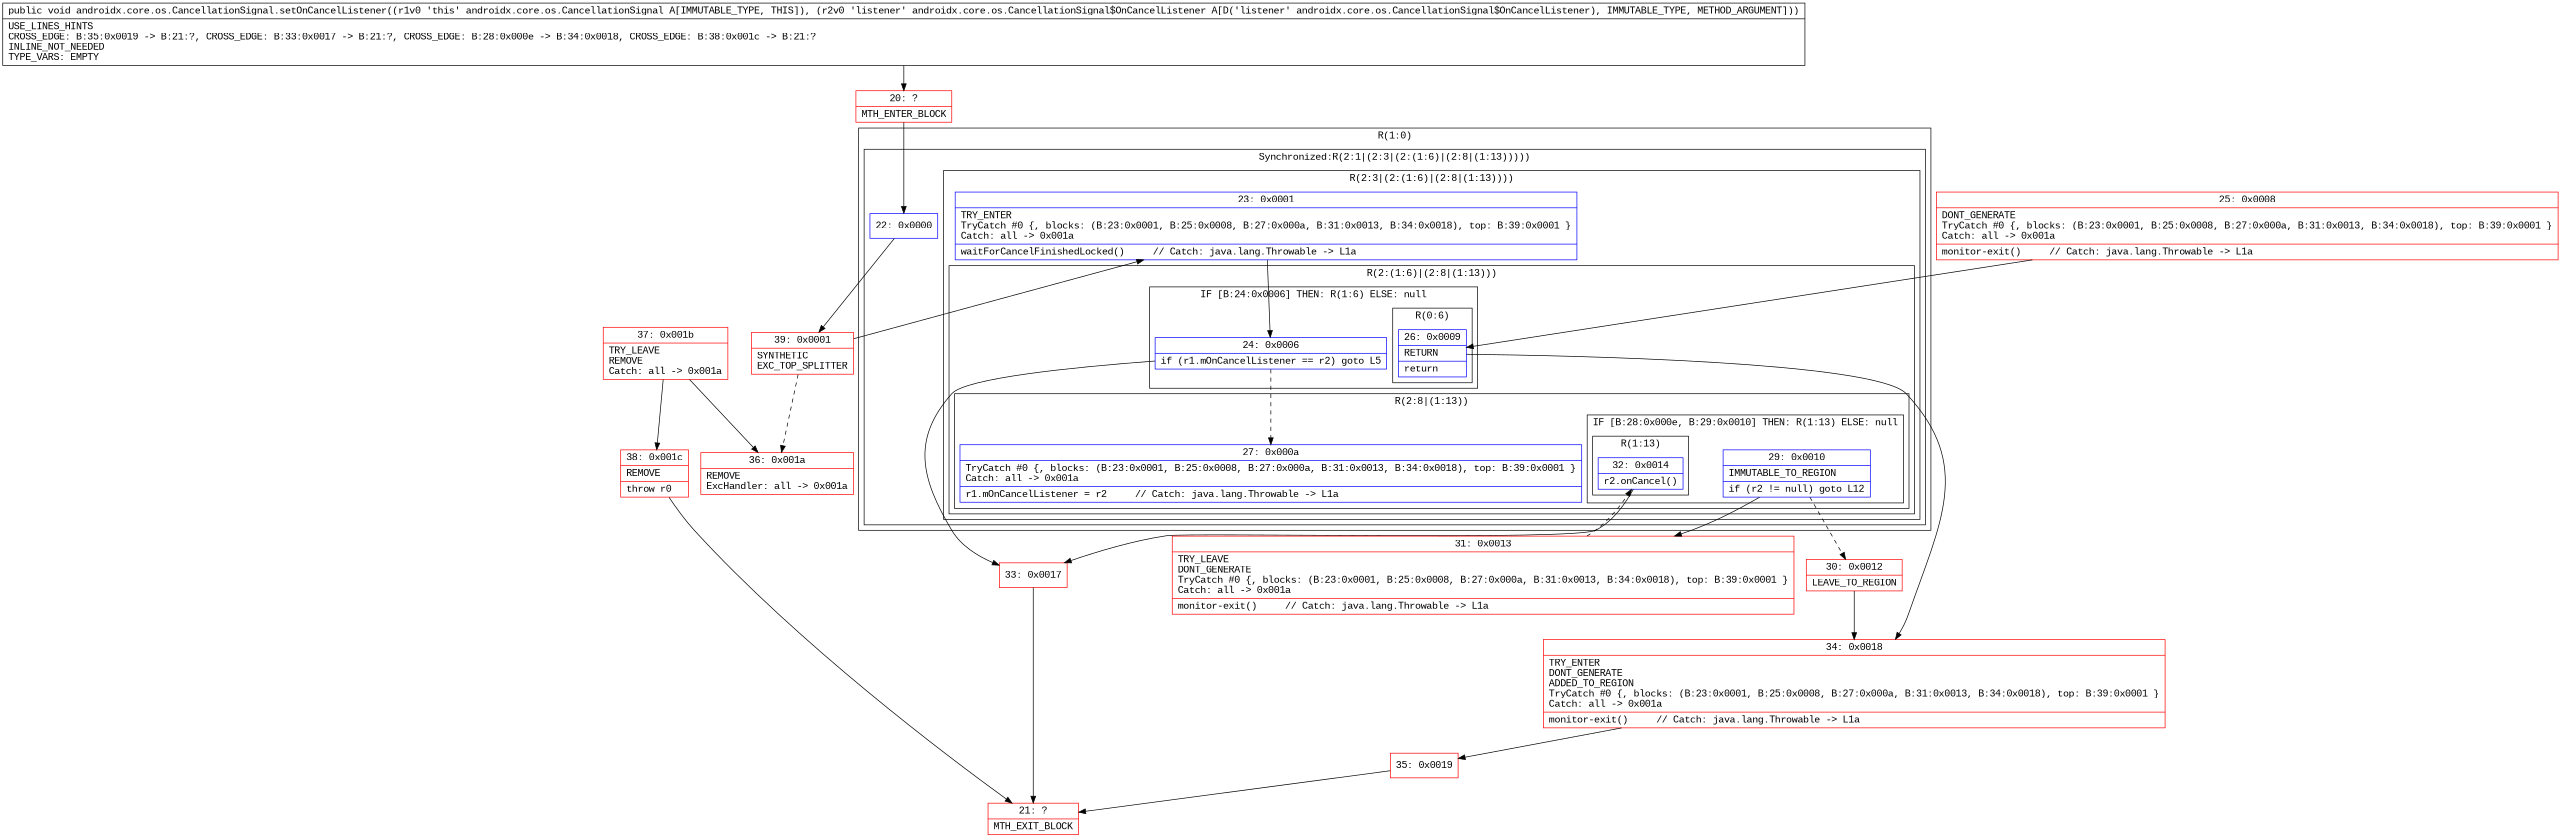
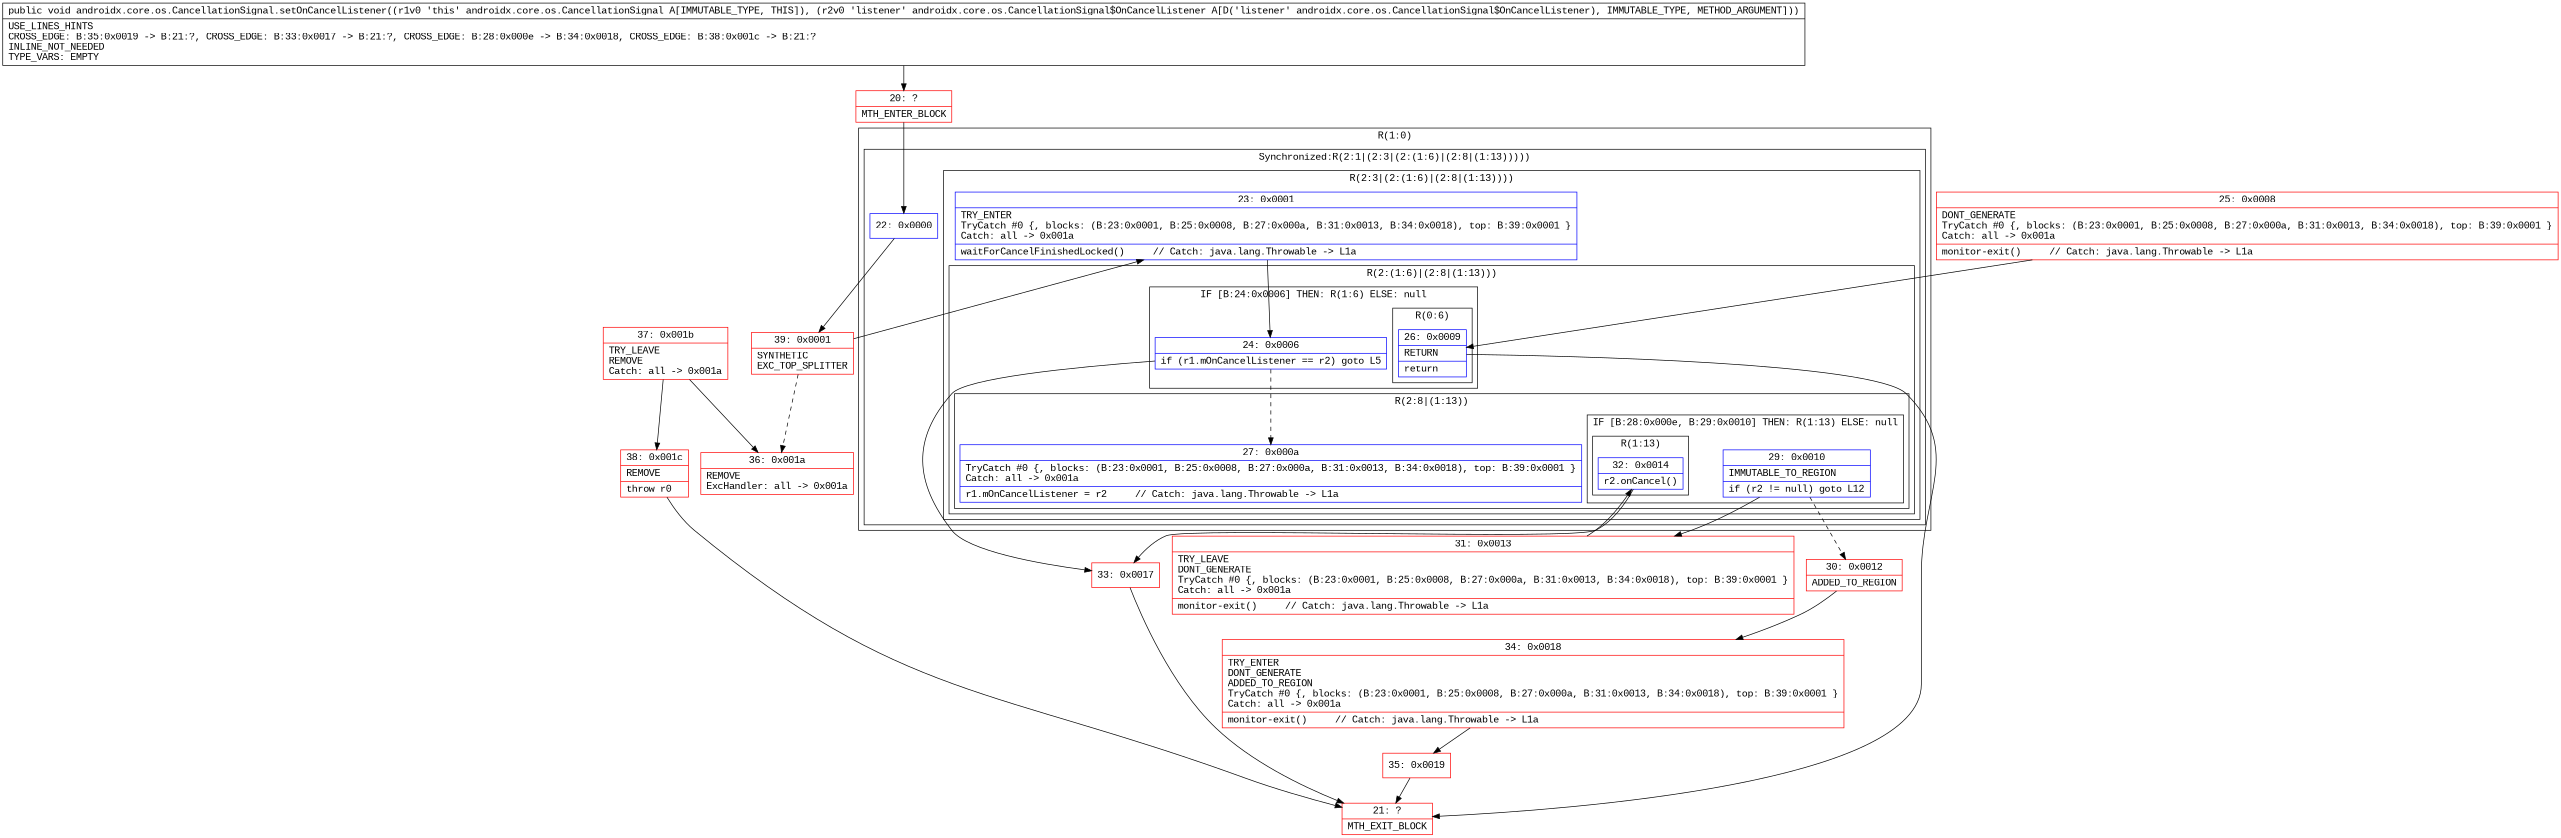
edge "26: 0x0009" -> "34: 0x0018": now "26: 0x0009" -> "21: ?"
edge "31: 0x0013" -> "32: 0x0014": style dashed -> solid
node "30: 0x0012": text "LEAVE_TO_REGION" -> "ADDED_TO_REGION"
